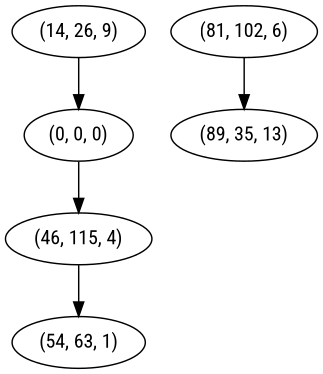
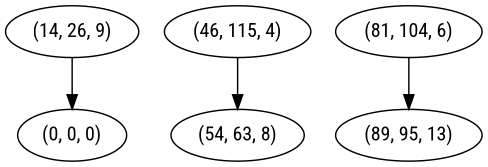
node "(81, 102, 6)": label "(81, 102, 6)" -> "(81, 104, 6)"
node "(89, 35, 13)": label "(89, 35, 13)" -> "(89, 95, 13)"
edge "(0, 0, 0)" -> "(46, 115, 4)": removed
node "(54, 63, 1)": label "(54, 63, 1)" -> "(54, 63, 8)"
